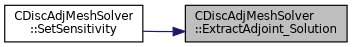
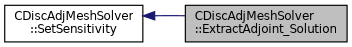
edge "CDiscAdjMeshSolver ::SetSensitivity" -> "CDiscAdjMeshSolver ::ExtractAdjoint_Solution": reversed
